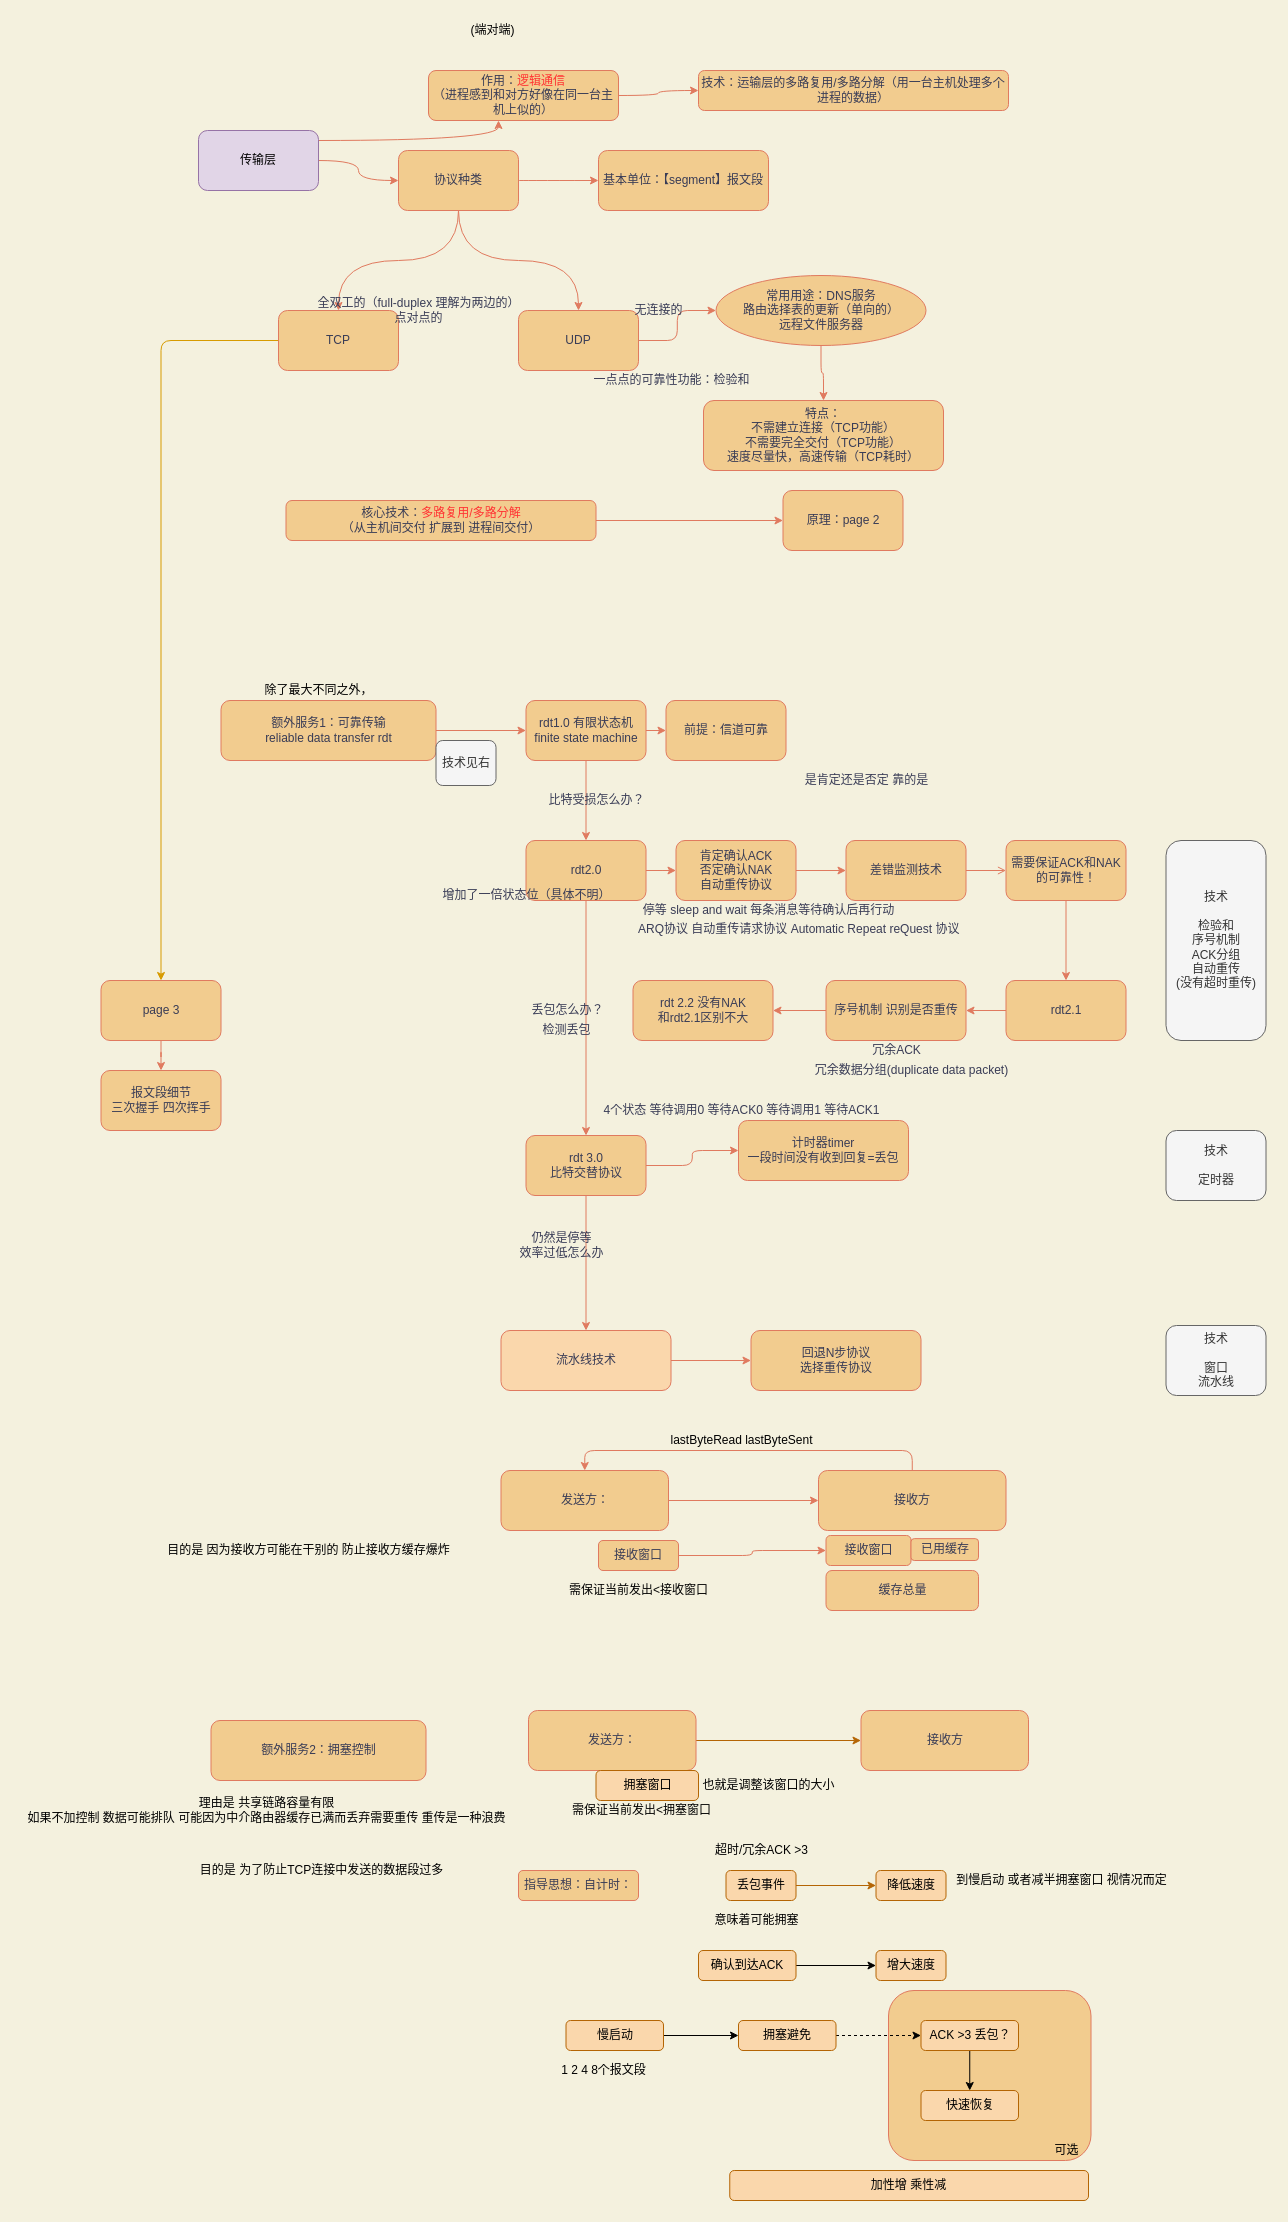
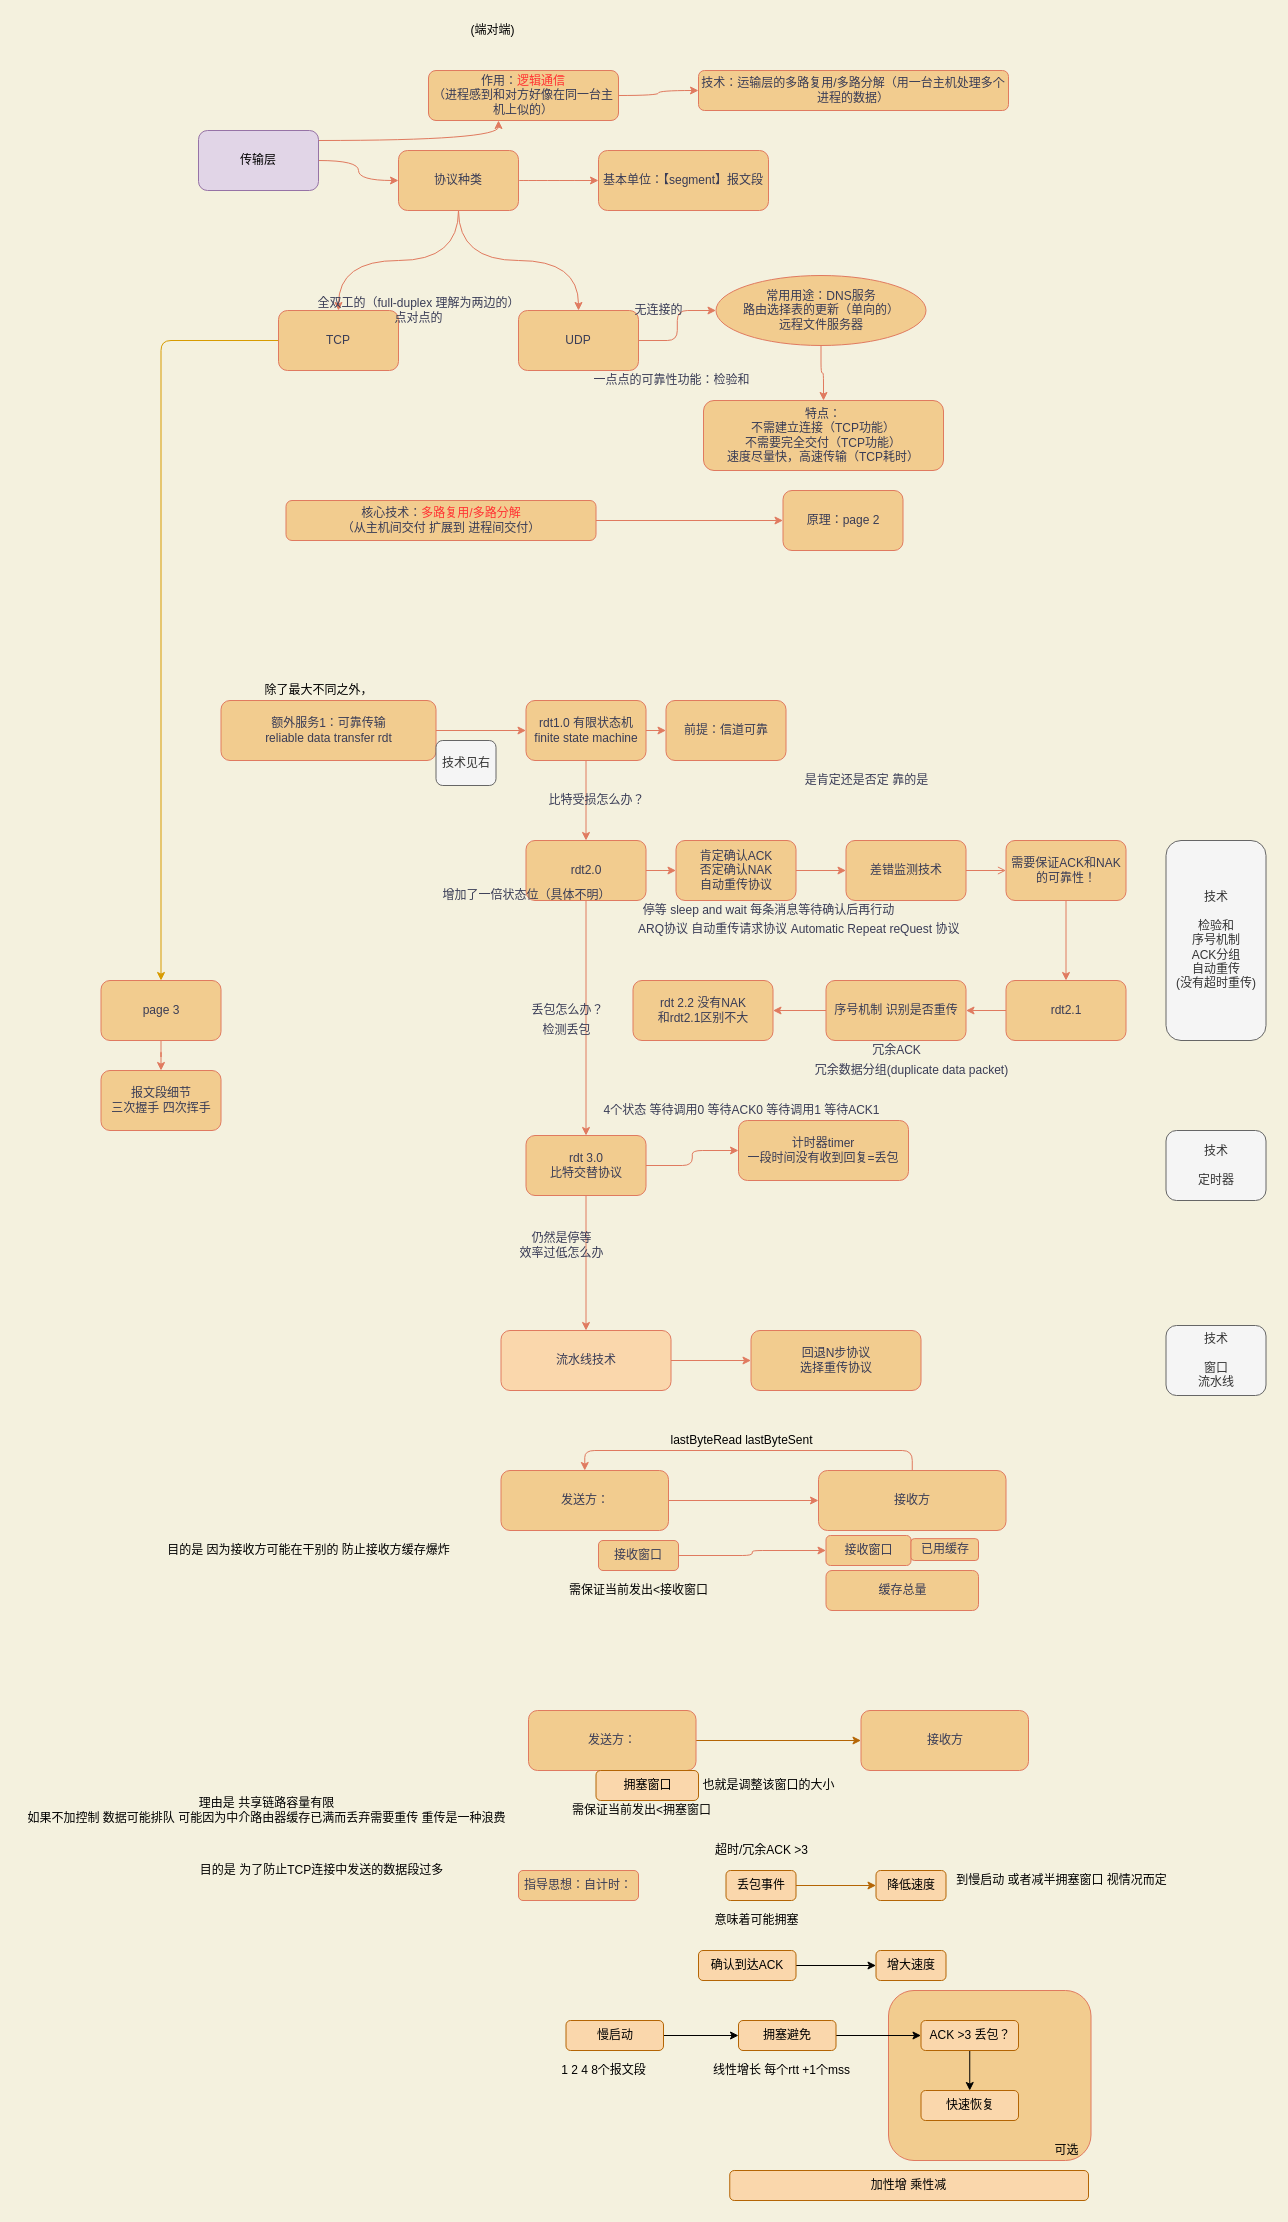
node "额外服务2：拥塞控制": removed
edge "拥塞避免" -> "ACK >3 丢包？": style dashed -> solid
node "线性增长 每个rtt +1个mss": added
